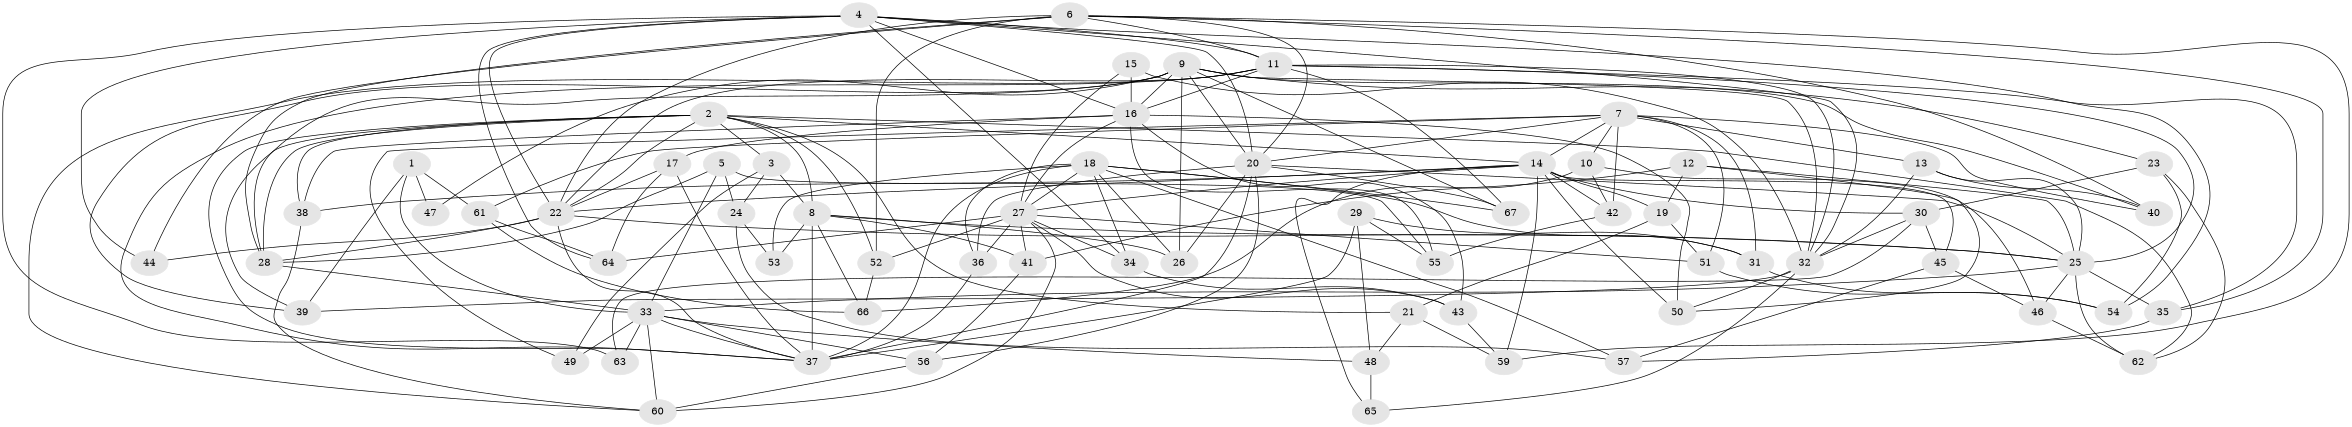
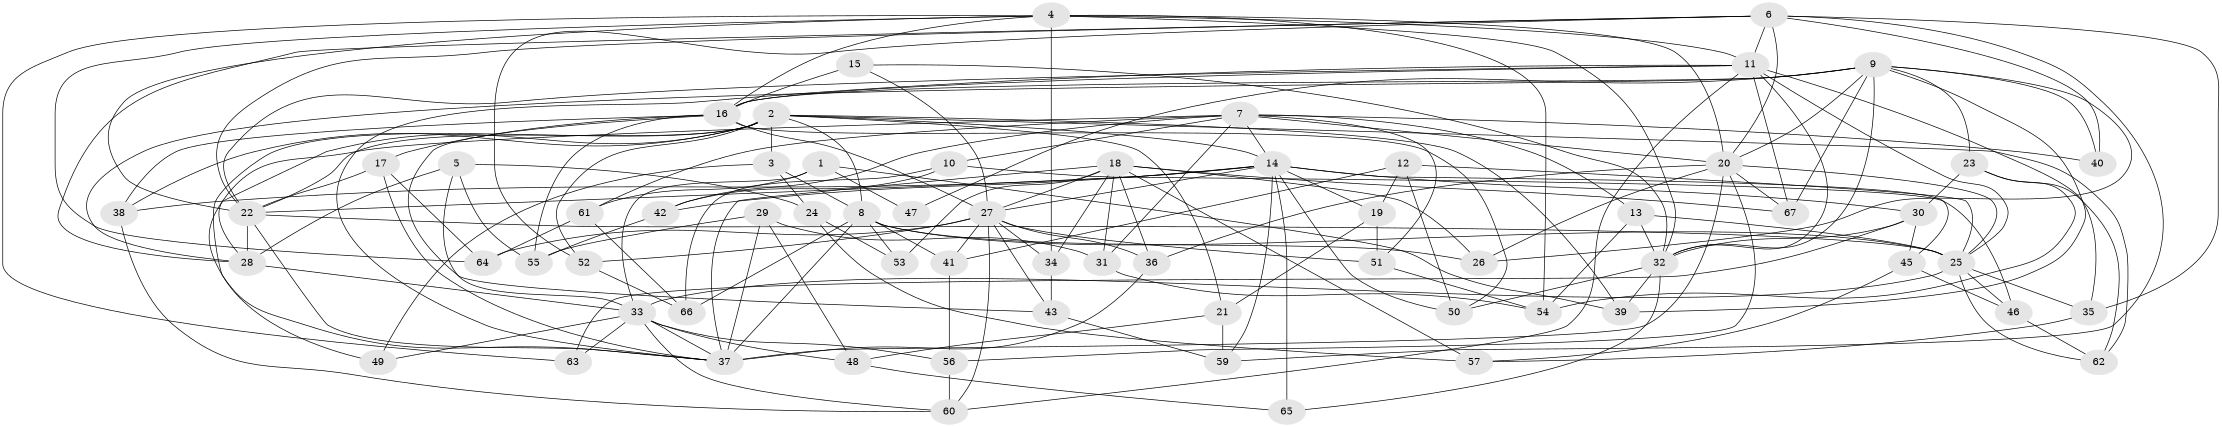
edge "13" -- "40": now "13" -- "54"
node "44": removed
